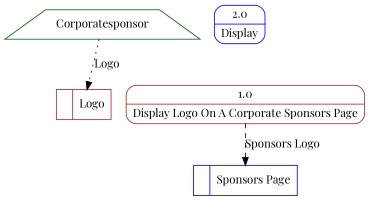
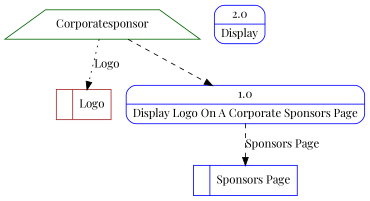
edge "Corporatesponsor" -> "1.0": added
node "1.0": color brown -> blue
edge "1.0" -> "Sponsors Page": label "Sponsors Logo" -> "Sponsors Page"
